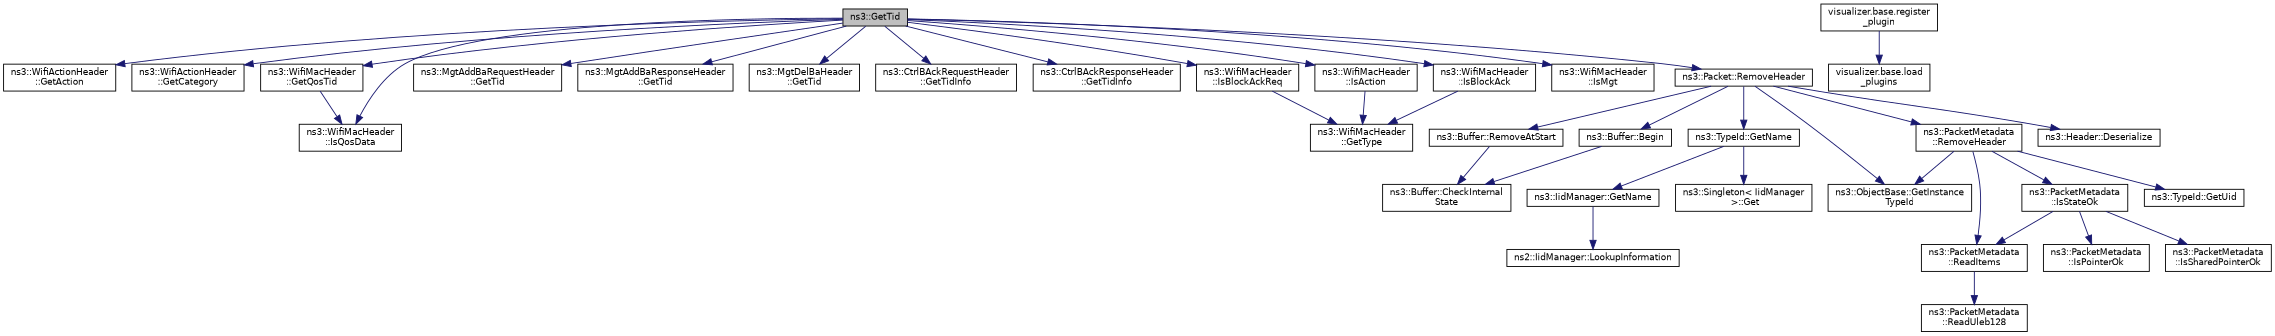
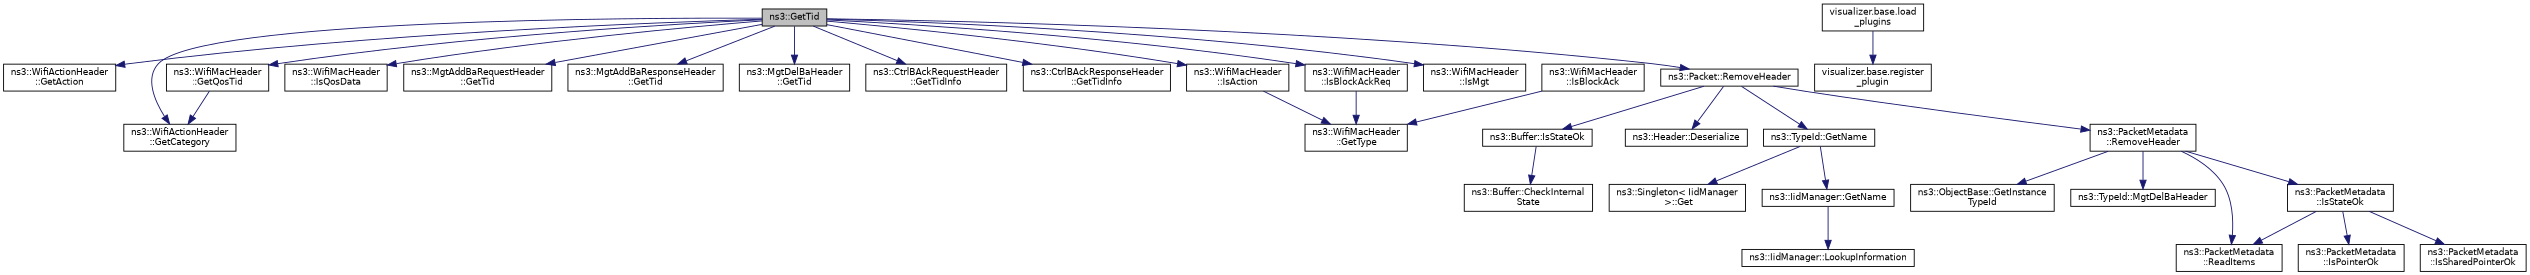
edge "ns3::GetTid" -> "ns3::WifiMacHeader ::IsBlockAck": removed
edge "visualizer.base.register _plugin" -> "visualizer.base.load _plugins": reversed
edge "ns3::WifiMacHeader ::GetQosTid" -> "ns3::WifiMacHeader ::IsQosData": now "ns3::WifiMacHeader ::GetQosTid" -> "ns3::WifiActionHeader ::GetCategory"
edge "ns3::Packet::RemoveHeader" -> "ns3::ObjectBase::GetInstance TypeId": removed
node "ns3::Buffer::RemoveAtStart": removed
node "ns3::Buffer::Begin": label "ns3::Buffer::Begin" -> "ns3::Buffer::IsStateOk"
node "ns3::TypeId::GetUid": label "ns3::TypeId::GetUid" -> "ns3::TypeId::MgtDelBaHeader"
node "ns2::IidManager::LookupInformation": label "ns2::IidManager::LookupInformation" -> "ns3::IidManager::LookupInformation"
node "ns3::PacketMetadata ::ReadUleb128": removed
